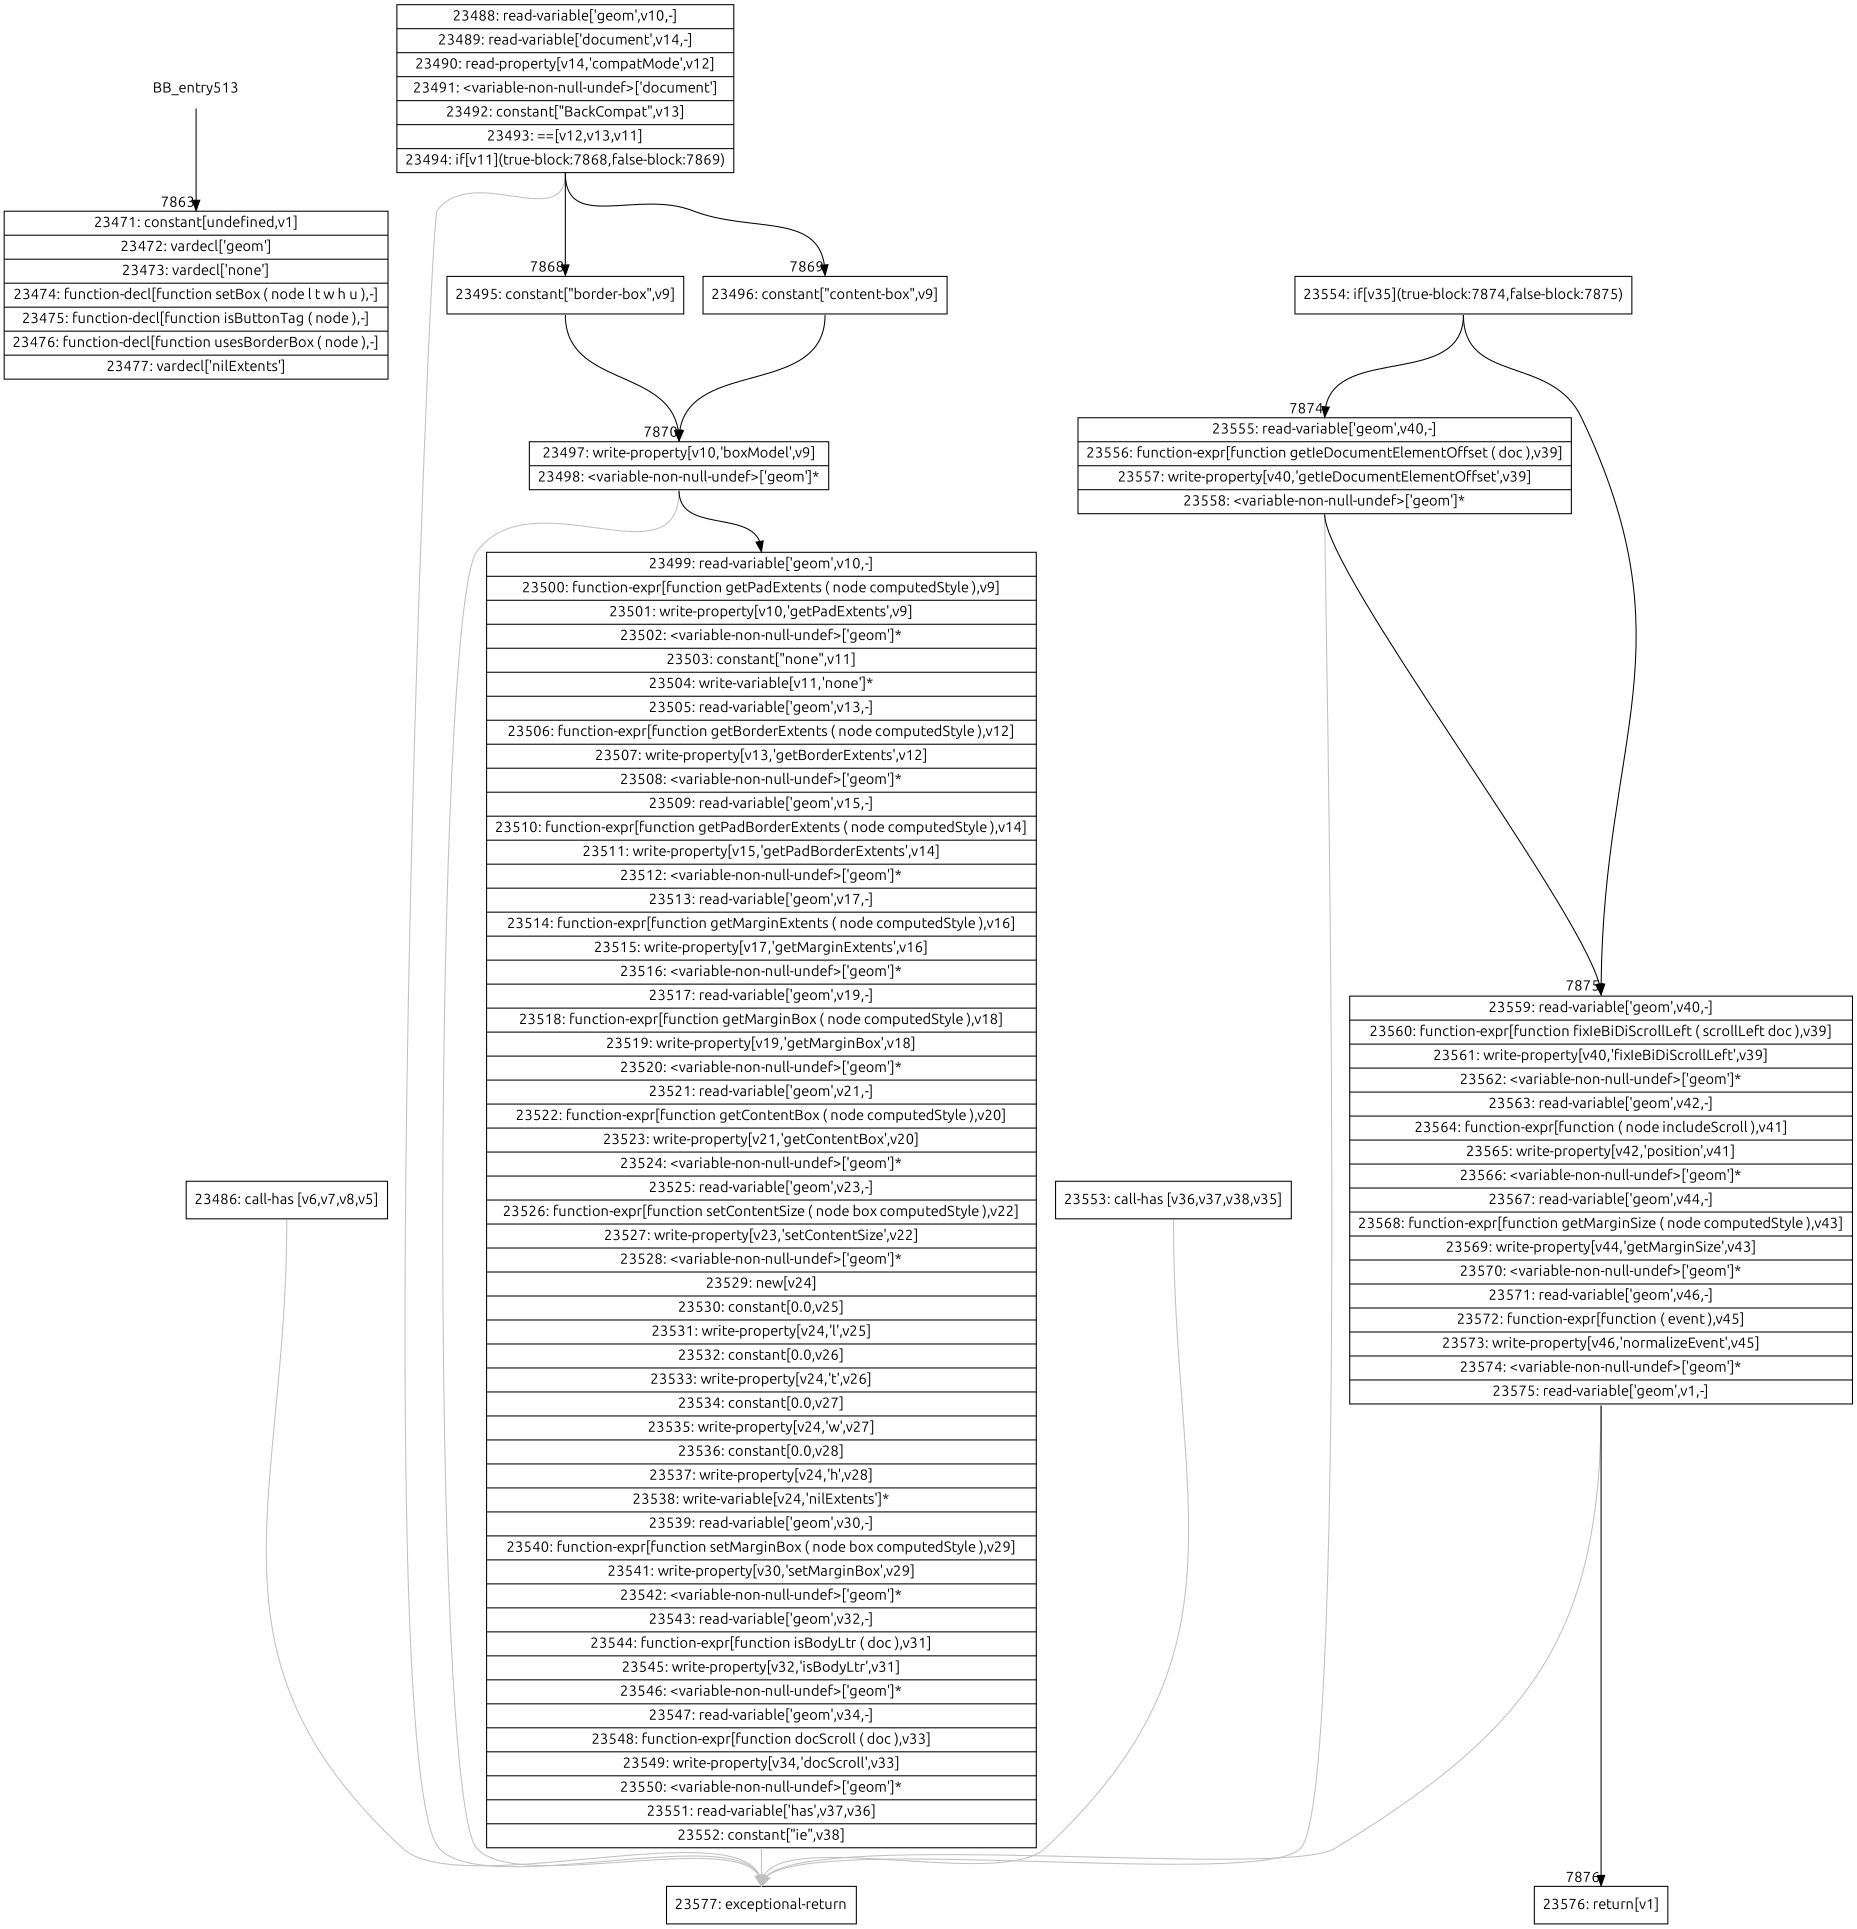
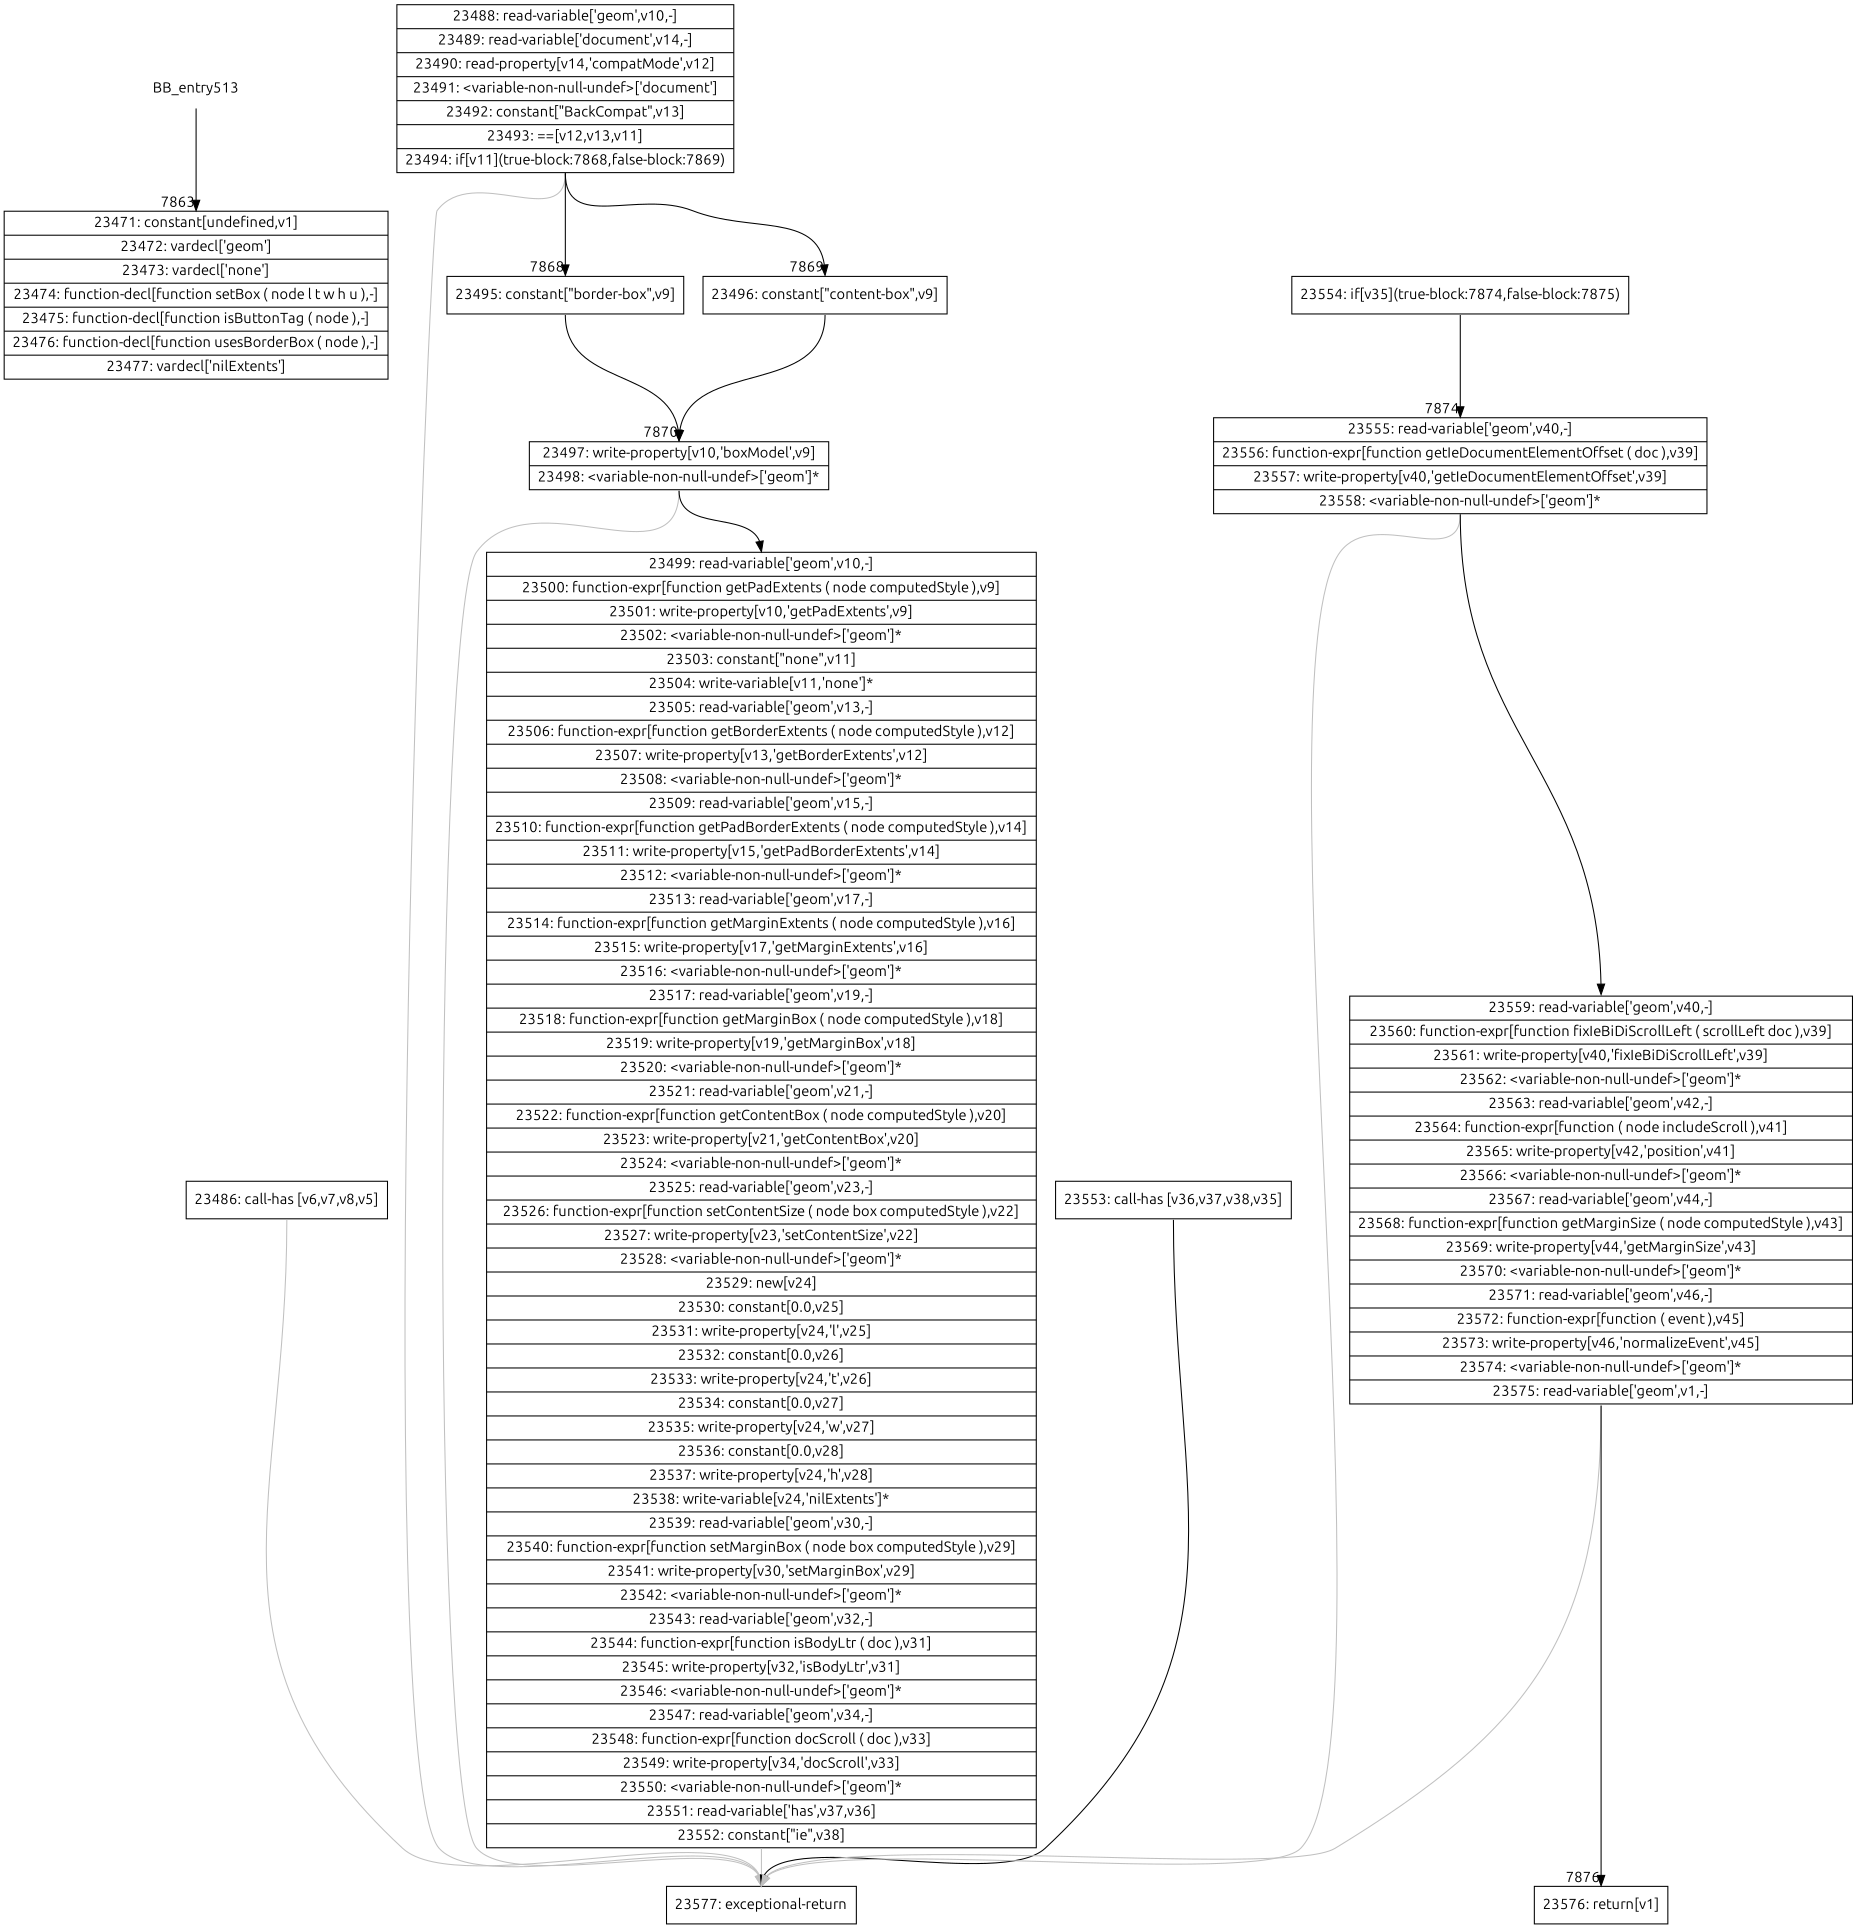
edge "23554: if[v35](true-block:7874,false-block:7875)" -> "23559: read-variable['geom',v40,-]": removed
edge "23553: call-has [v36,v37,v38,v35]" -> "23577: exceptional-return": color gray -> black
